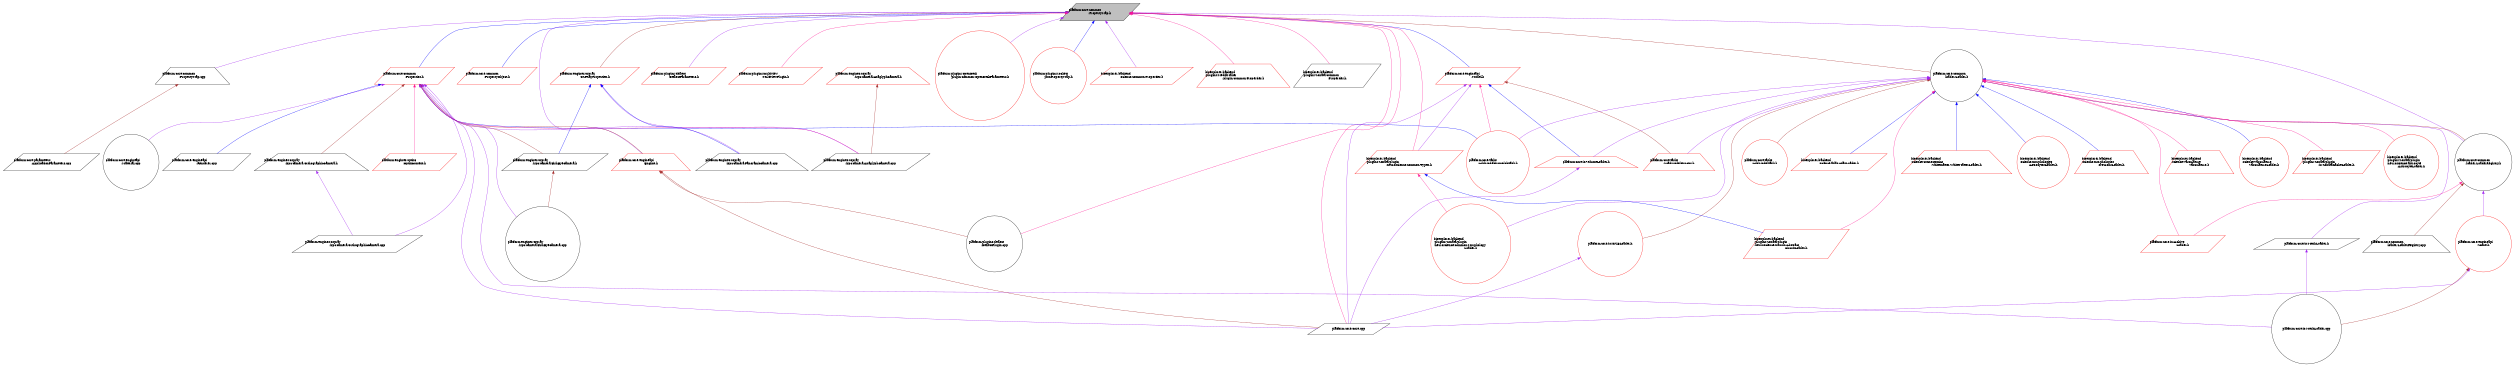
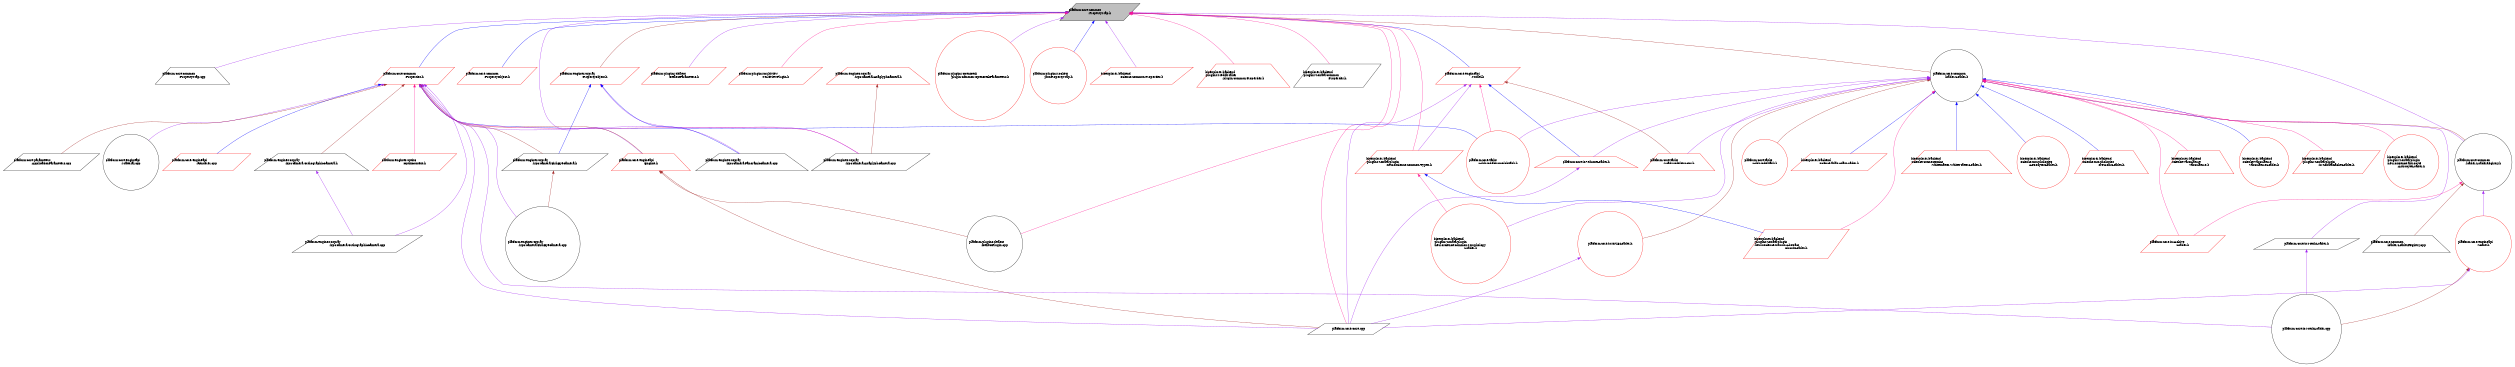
node "platform/engines/ospray /OSPRayProperties.h": label "platform/engines/ospray /OSPRayProperties.h" -> "platform/engines/ospray /PropertyObject.h"
edge "platform/core/parameters /ApplicationParameters.cpp" -> "platform/core/common /PropertyMap.cpp": now "platform/core/parameters /ApplicationParameters.cpp" -> "platform/core/common /Properties.h"
node "platform/core/engineapi /Renderer.cpp": color black -> red
